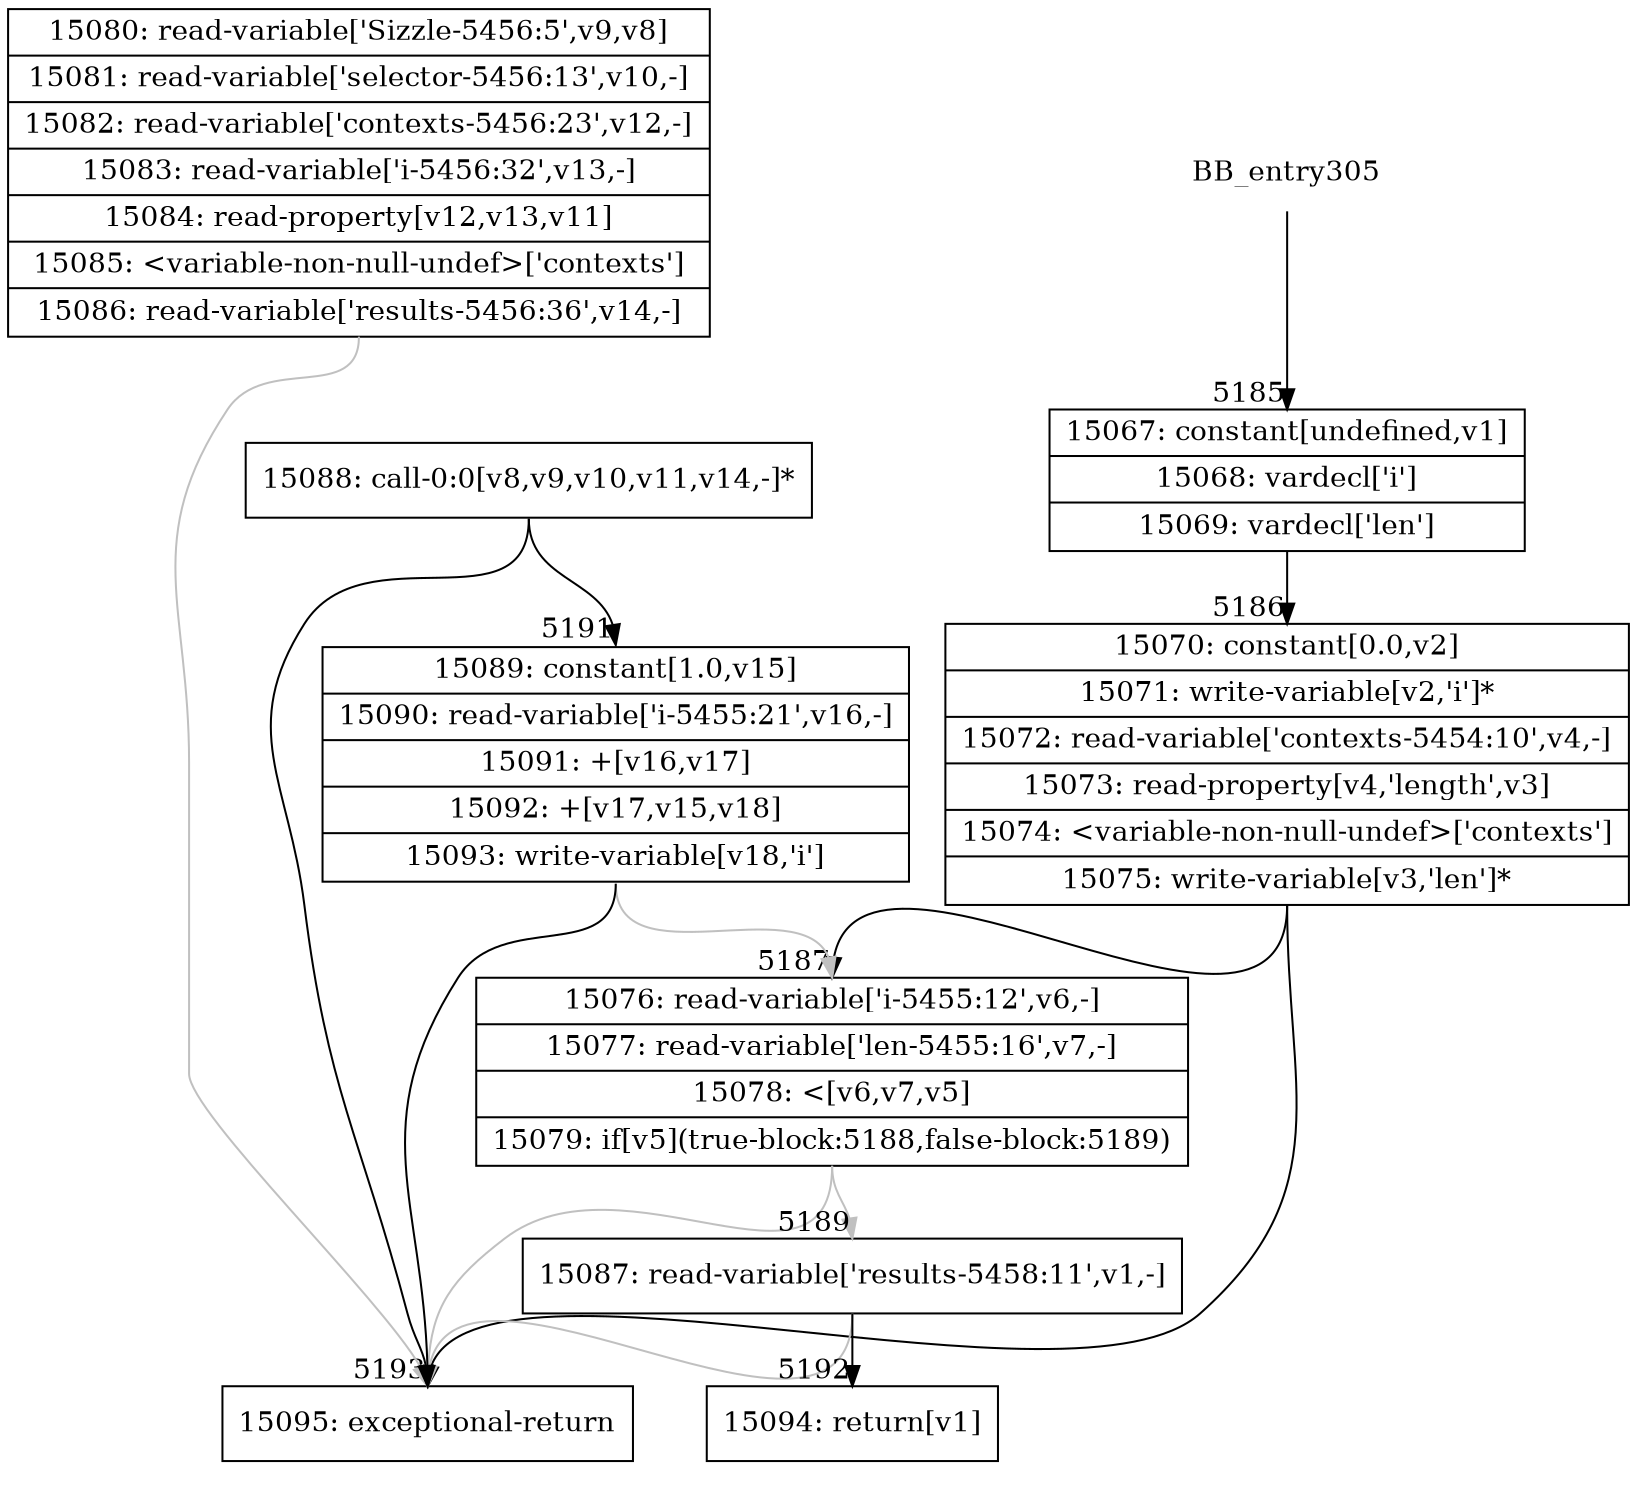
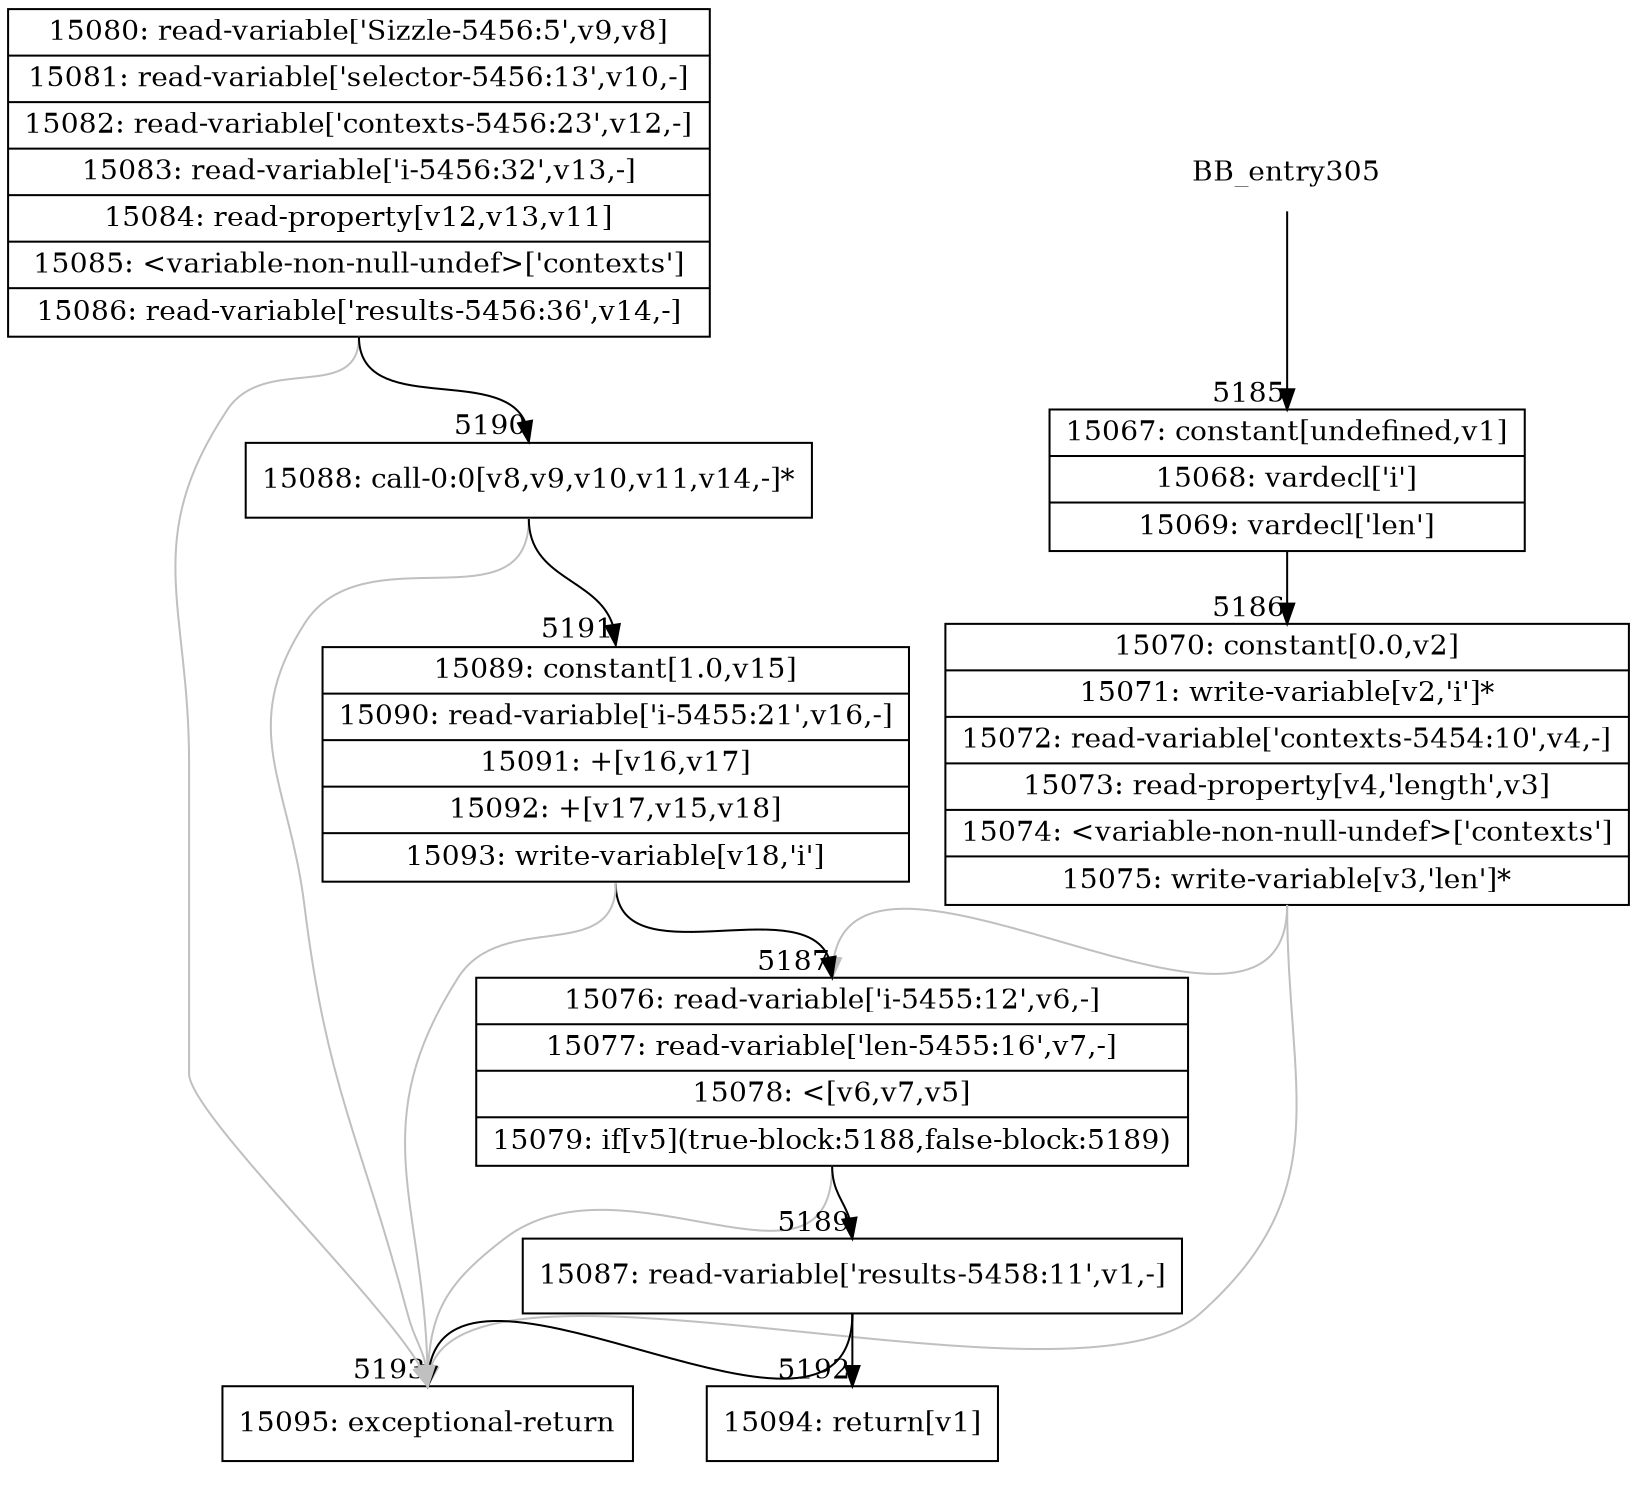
edge "15080: read-variable['Sizzle-5456:5',v9,v8]" -> "15088: call-0:0[v8,v9,v10,v11,v14,-]*": added
edge "15088: call-0:0[v8,v9,v10,v11,v14,-]*" -> "15095: exceptional-return": color black -> gray
edge "15089: constant[1.0,v15]" -> "15076: read-variable['i-5455:12',v6,-]": color gray -> black
edge "15070: constant[0.0,v2]" -> "15076: read-variable['i-5455:12',v6,-]": color black -> gray
edge "15089: constant[1.0,v15]" -> "15095: exceptional-return": color black -> gray
edge "15076: read-variable['i-5455:12',v6,-]" -> "15087: read-variable['results-5458:11',v1,-]": color gray -> black
edge "15070: constant[0.0,v2]" -> "15095: exceptional-return": color black -> gray
edge "15087: read-variable['results-5458:11',v1,-]" -> "15095: exceptional-return": color gray -> black
